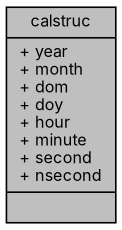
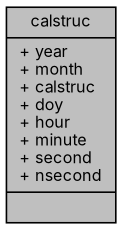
node "calstruc": text "+ dom" -> "+ calstruc"
